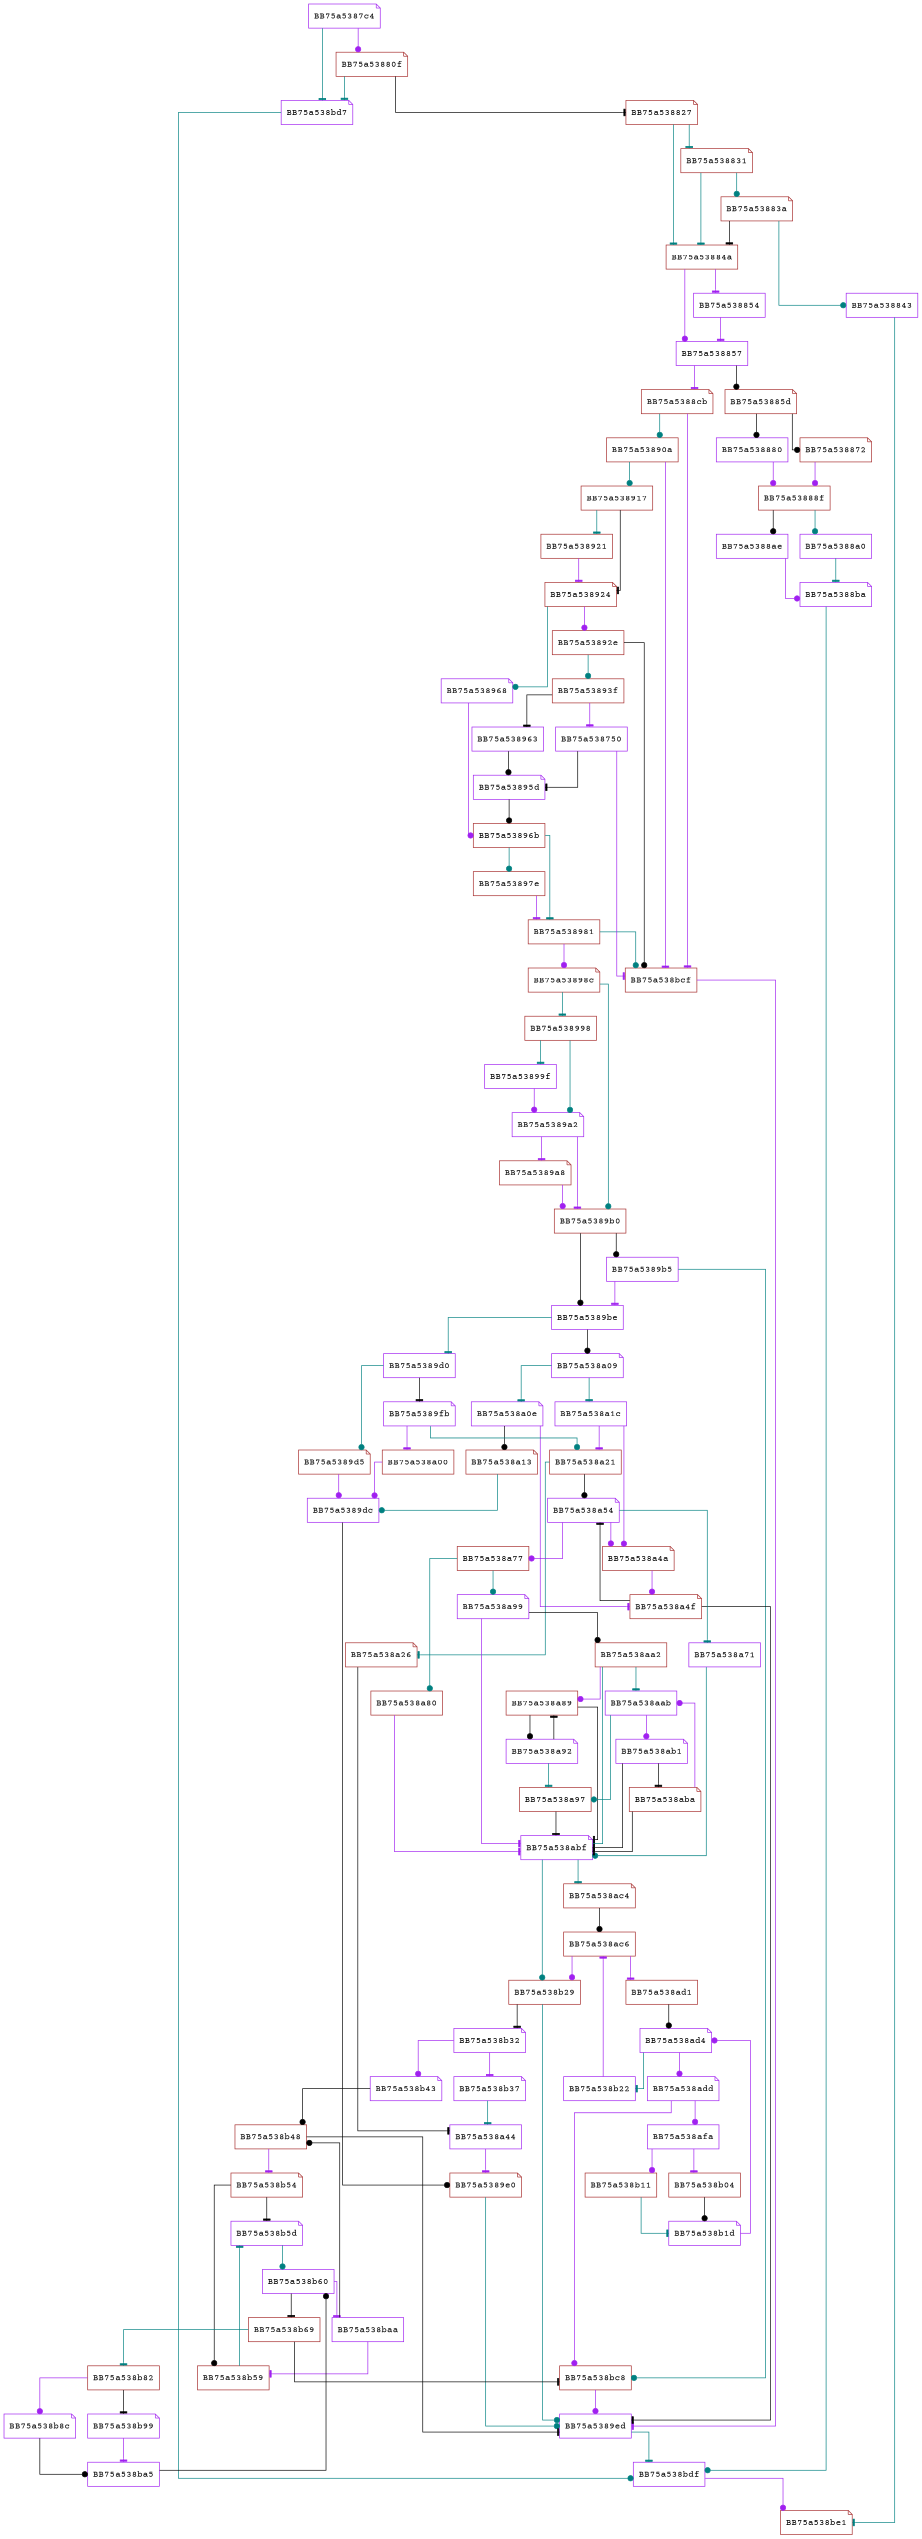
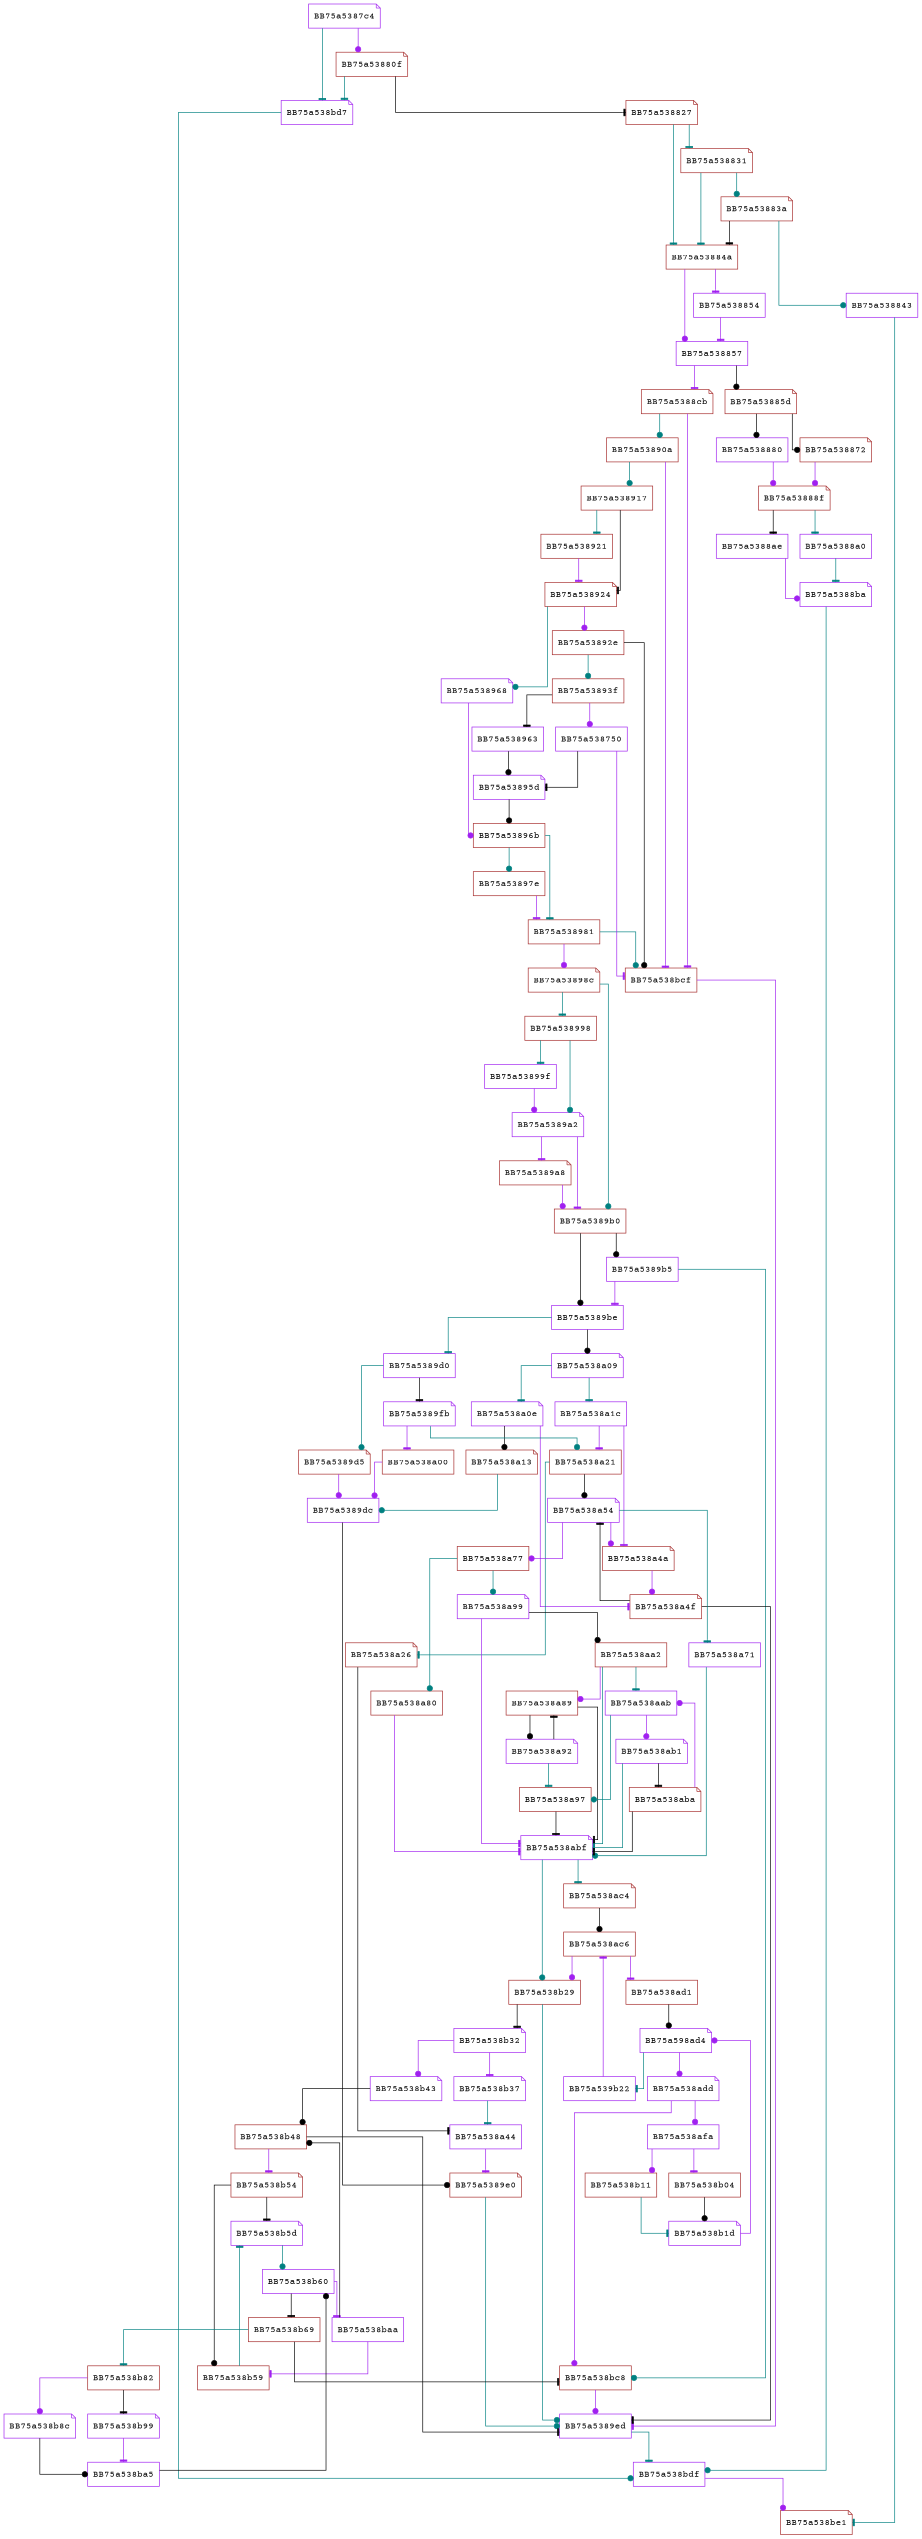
node "BB75a53888f": shape box -> note
edge "BB75a53888f" -> "BB75a5388ae": arrowhead dot -> tee
edge "BB75a53888f" -> "BB75a5388a0": arrowhead dot -> tee
edge "BB75a53893f" -> "BB75a538750": arrowhead tee -> dot
edge "BB75a538a1c" -> "BB75a538a4a": arrowhead dot -> tee
edge "BB75a538ab1" -> "BB75a538abf": color black -> teal
node "BB75a538ad4": label "BB75a538ad4" -> "BB75a598ad4"
node "BB75a538b22": label "BB75a538b22" -> "BB75a539b22"
